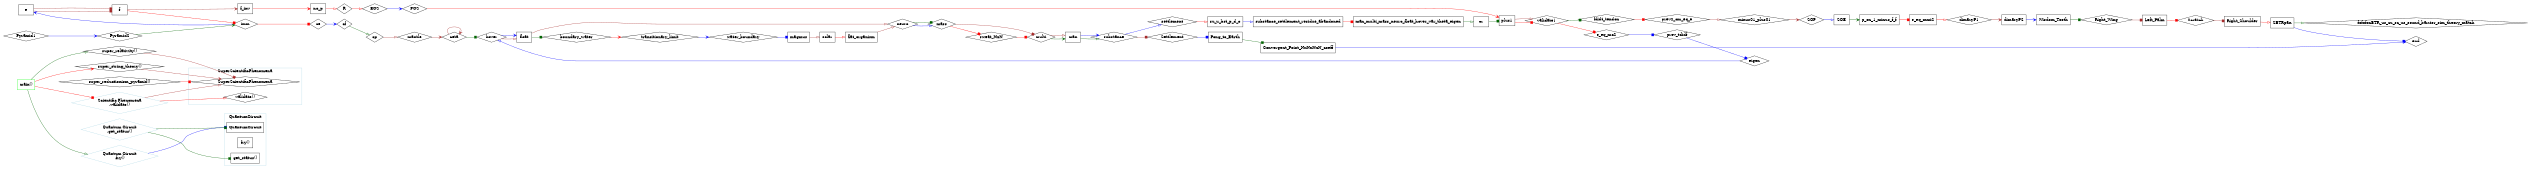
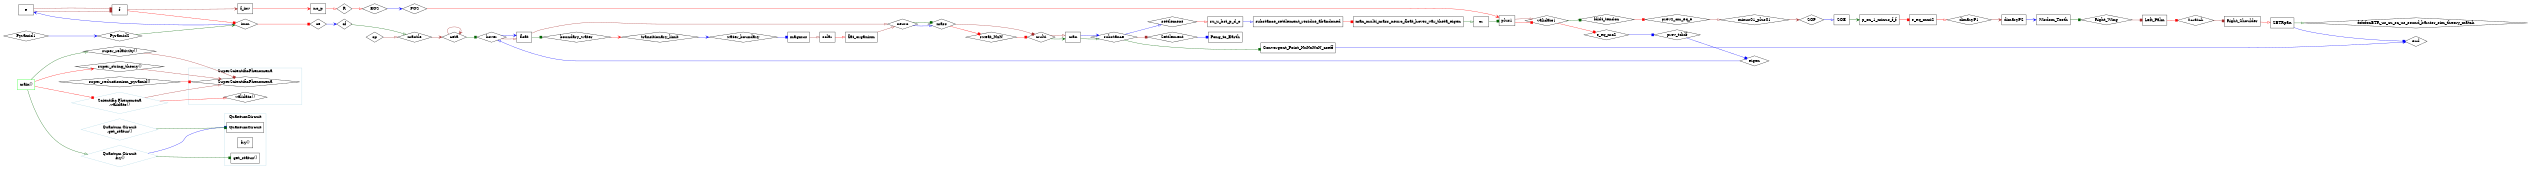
edge "cf" -> "cp": now "cf" -> "mantle"
edge "Pong_to_Earth" -> "Convergent_Point_NxNxNxN_coeff": now "substance" -> "Convergent_Point_NxNxNxN_coeff"
edge "Quantum Circuit .get_status()" -> "get_status()": now "Quantum Circuit .fry()" -> "get_status()"
